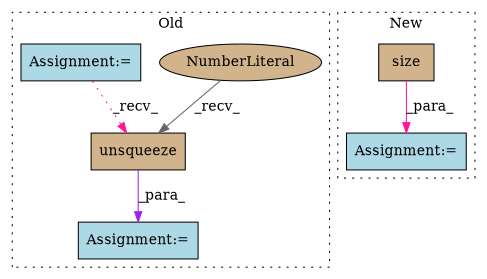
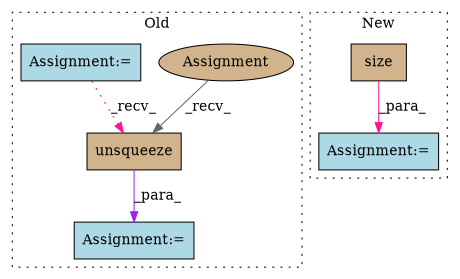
node "NumberLiteral": label "NumberLiteral" -> "Assignment"
